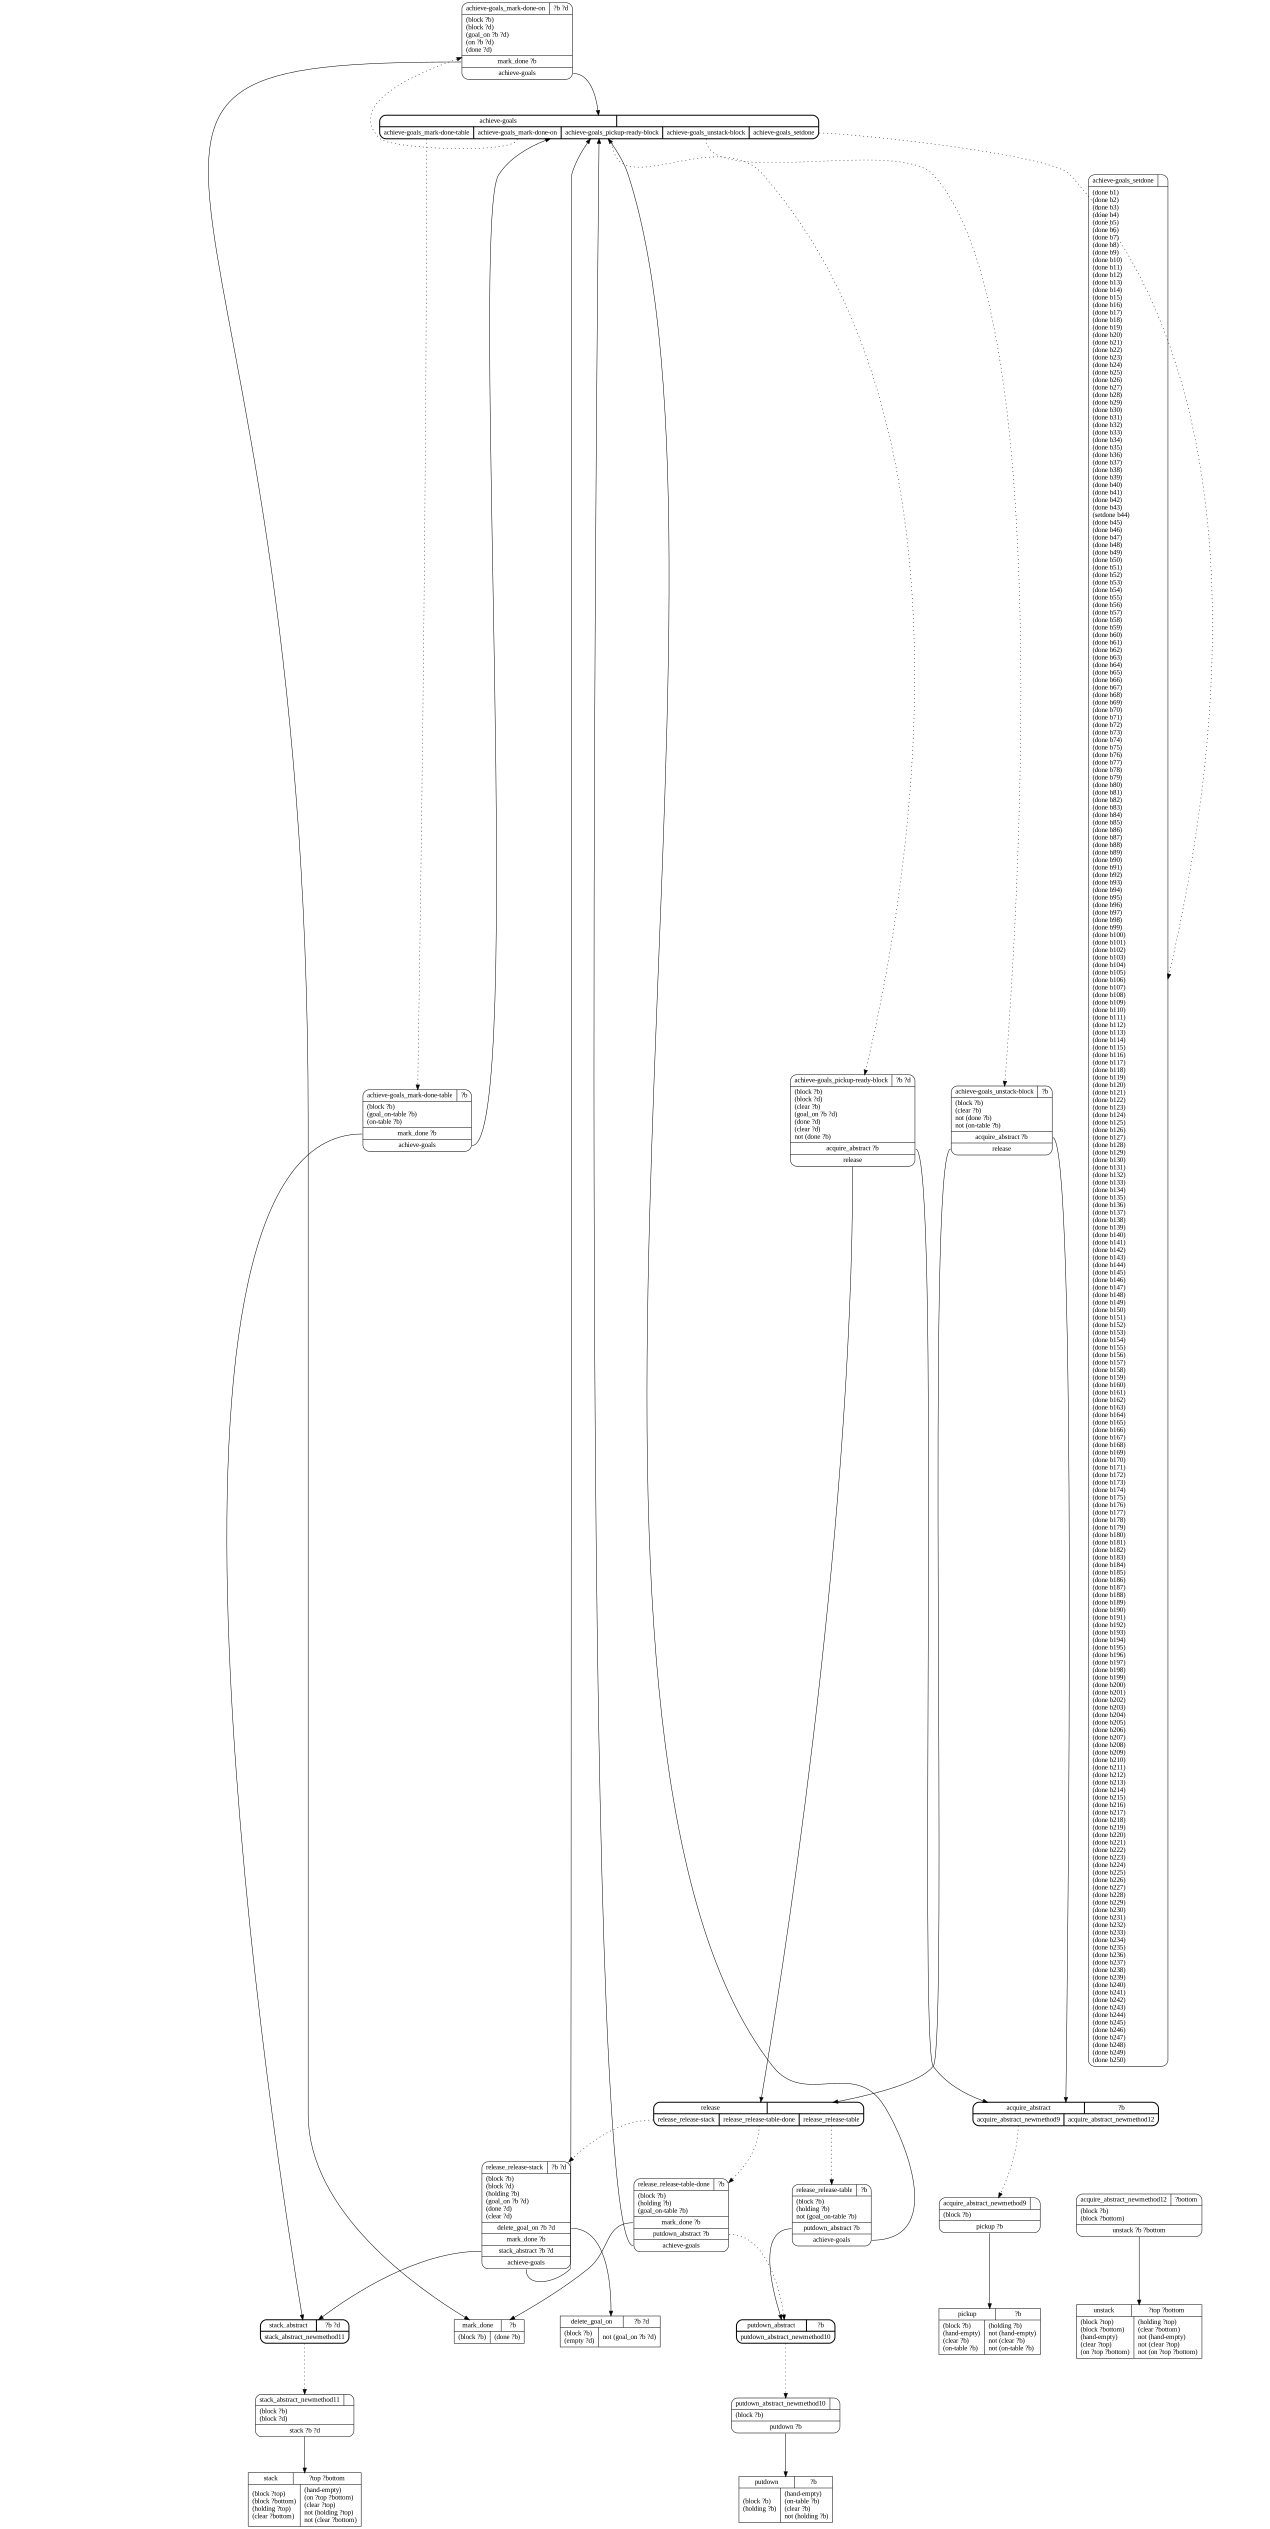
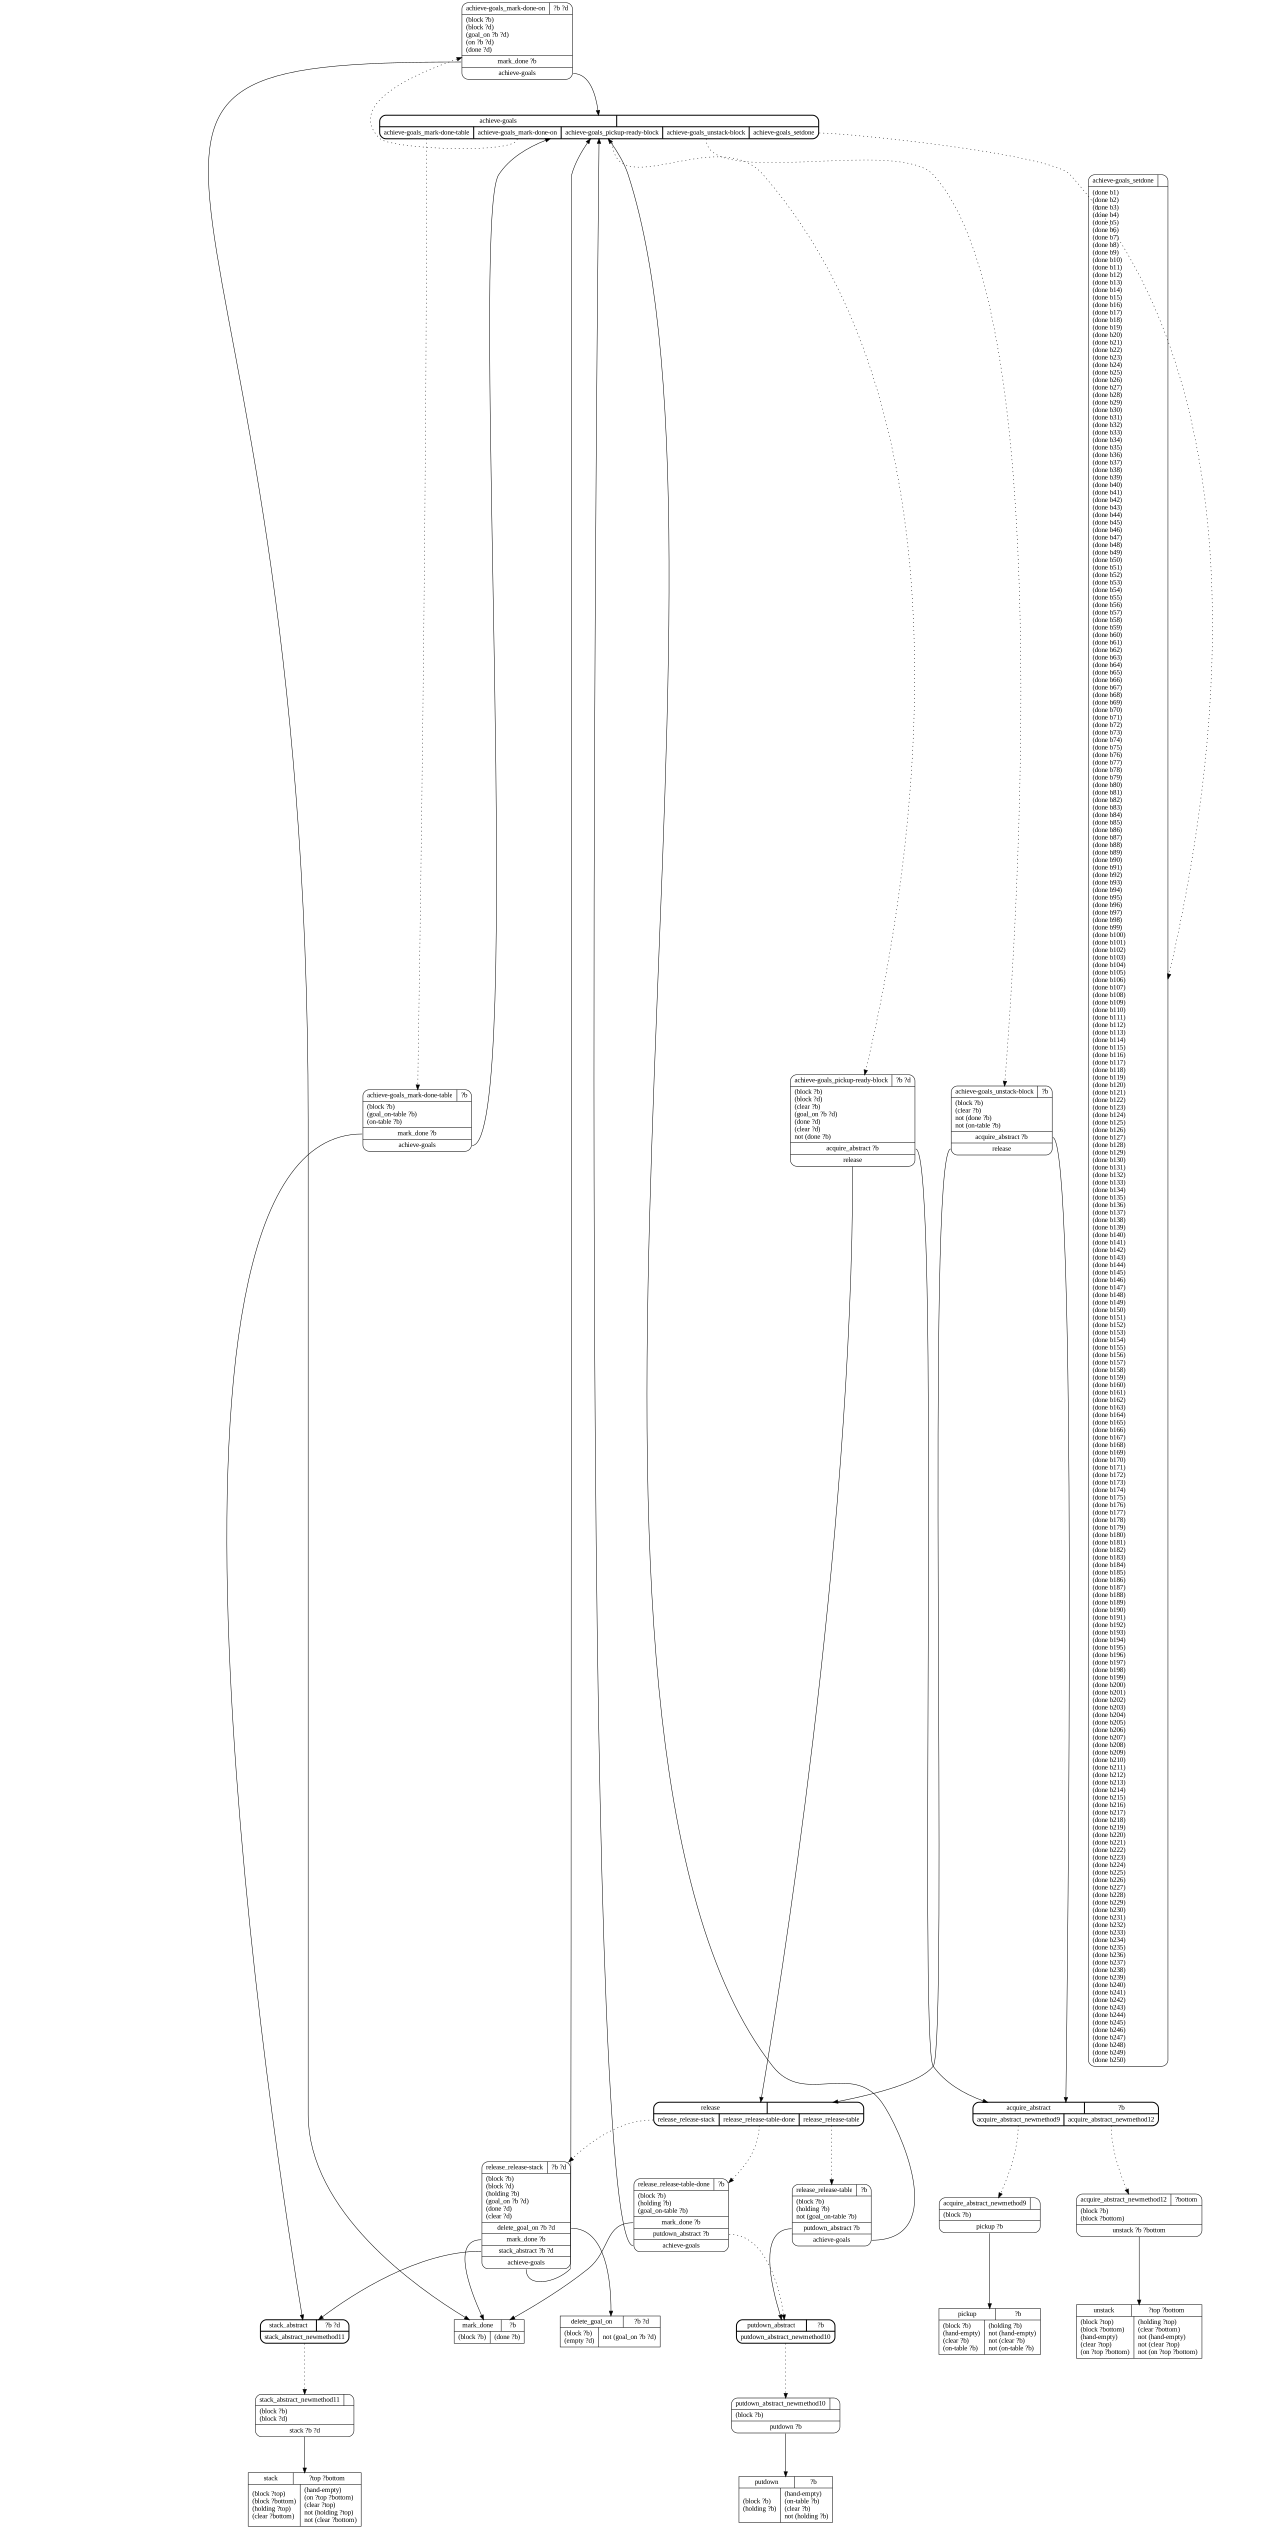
node "achieve-goals_setdone": text "(setdone b44)" -> "(done b44)"
edge "acquire_abstract" -> "acquire_abstract_newmethod12": added
edge "release_release-stack" -> "mark_done": added
